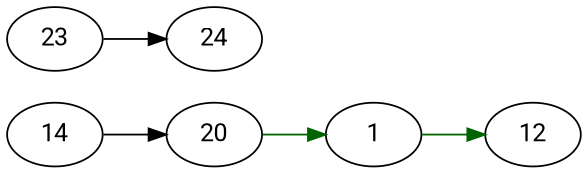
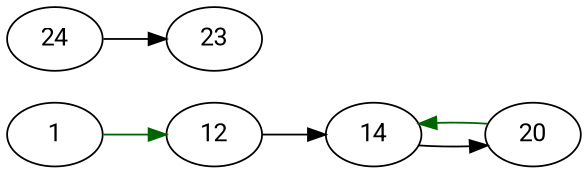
edge "23" -> "24": reversed
edge "12" -> "14": added
edge "20" -> "1": now "20" -> "14"
